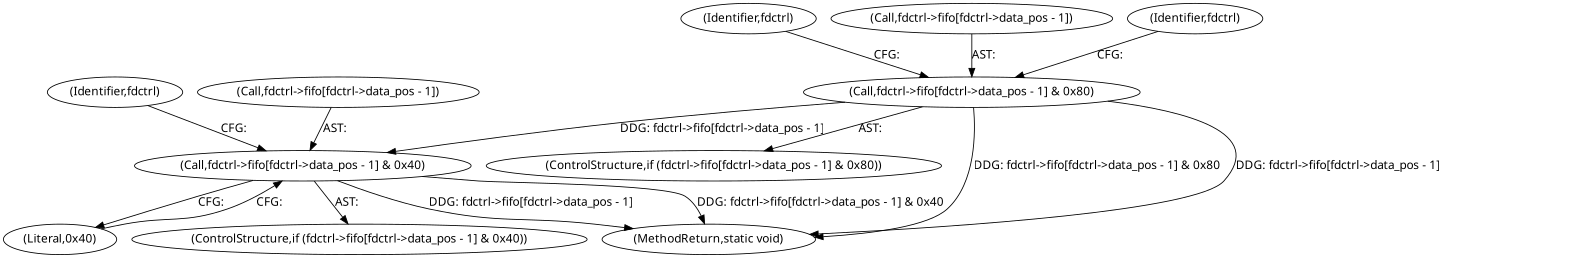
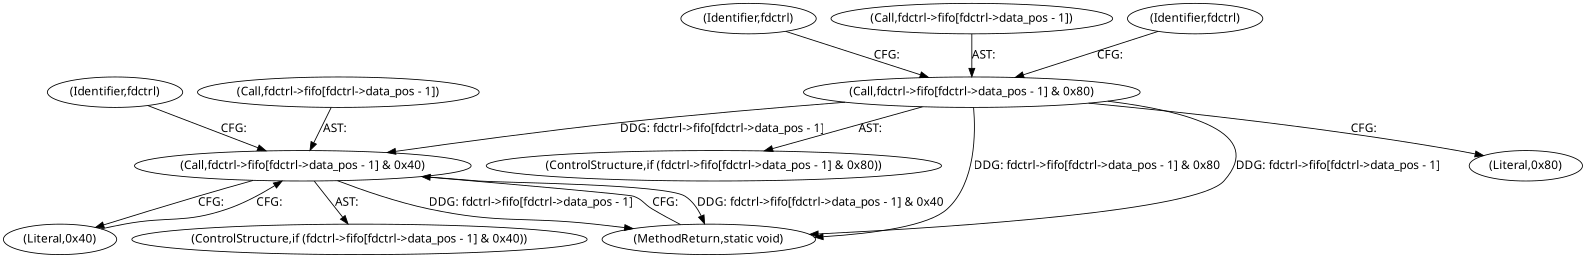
node "(Literal,0x80)": added
edge "(MethodReturn,static void)" -> "(Call,fdctrl->fifo[fdctrl->data_pos - 1] & 0x40)": added, label "CFG:"
